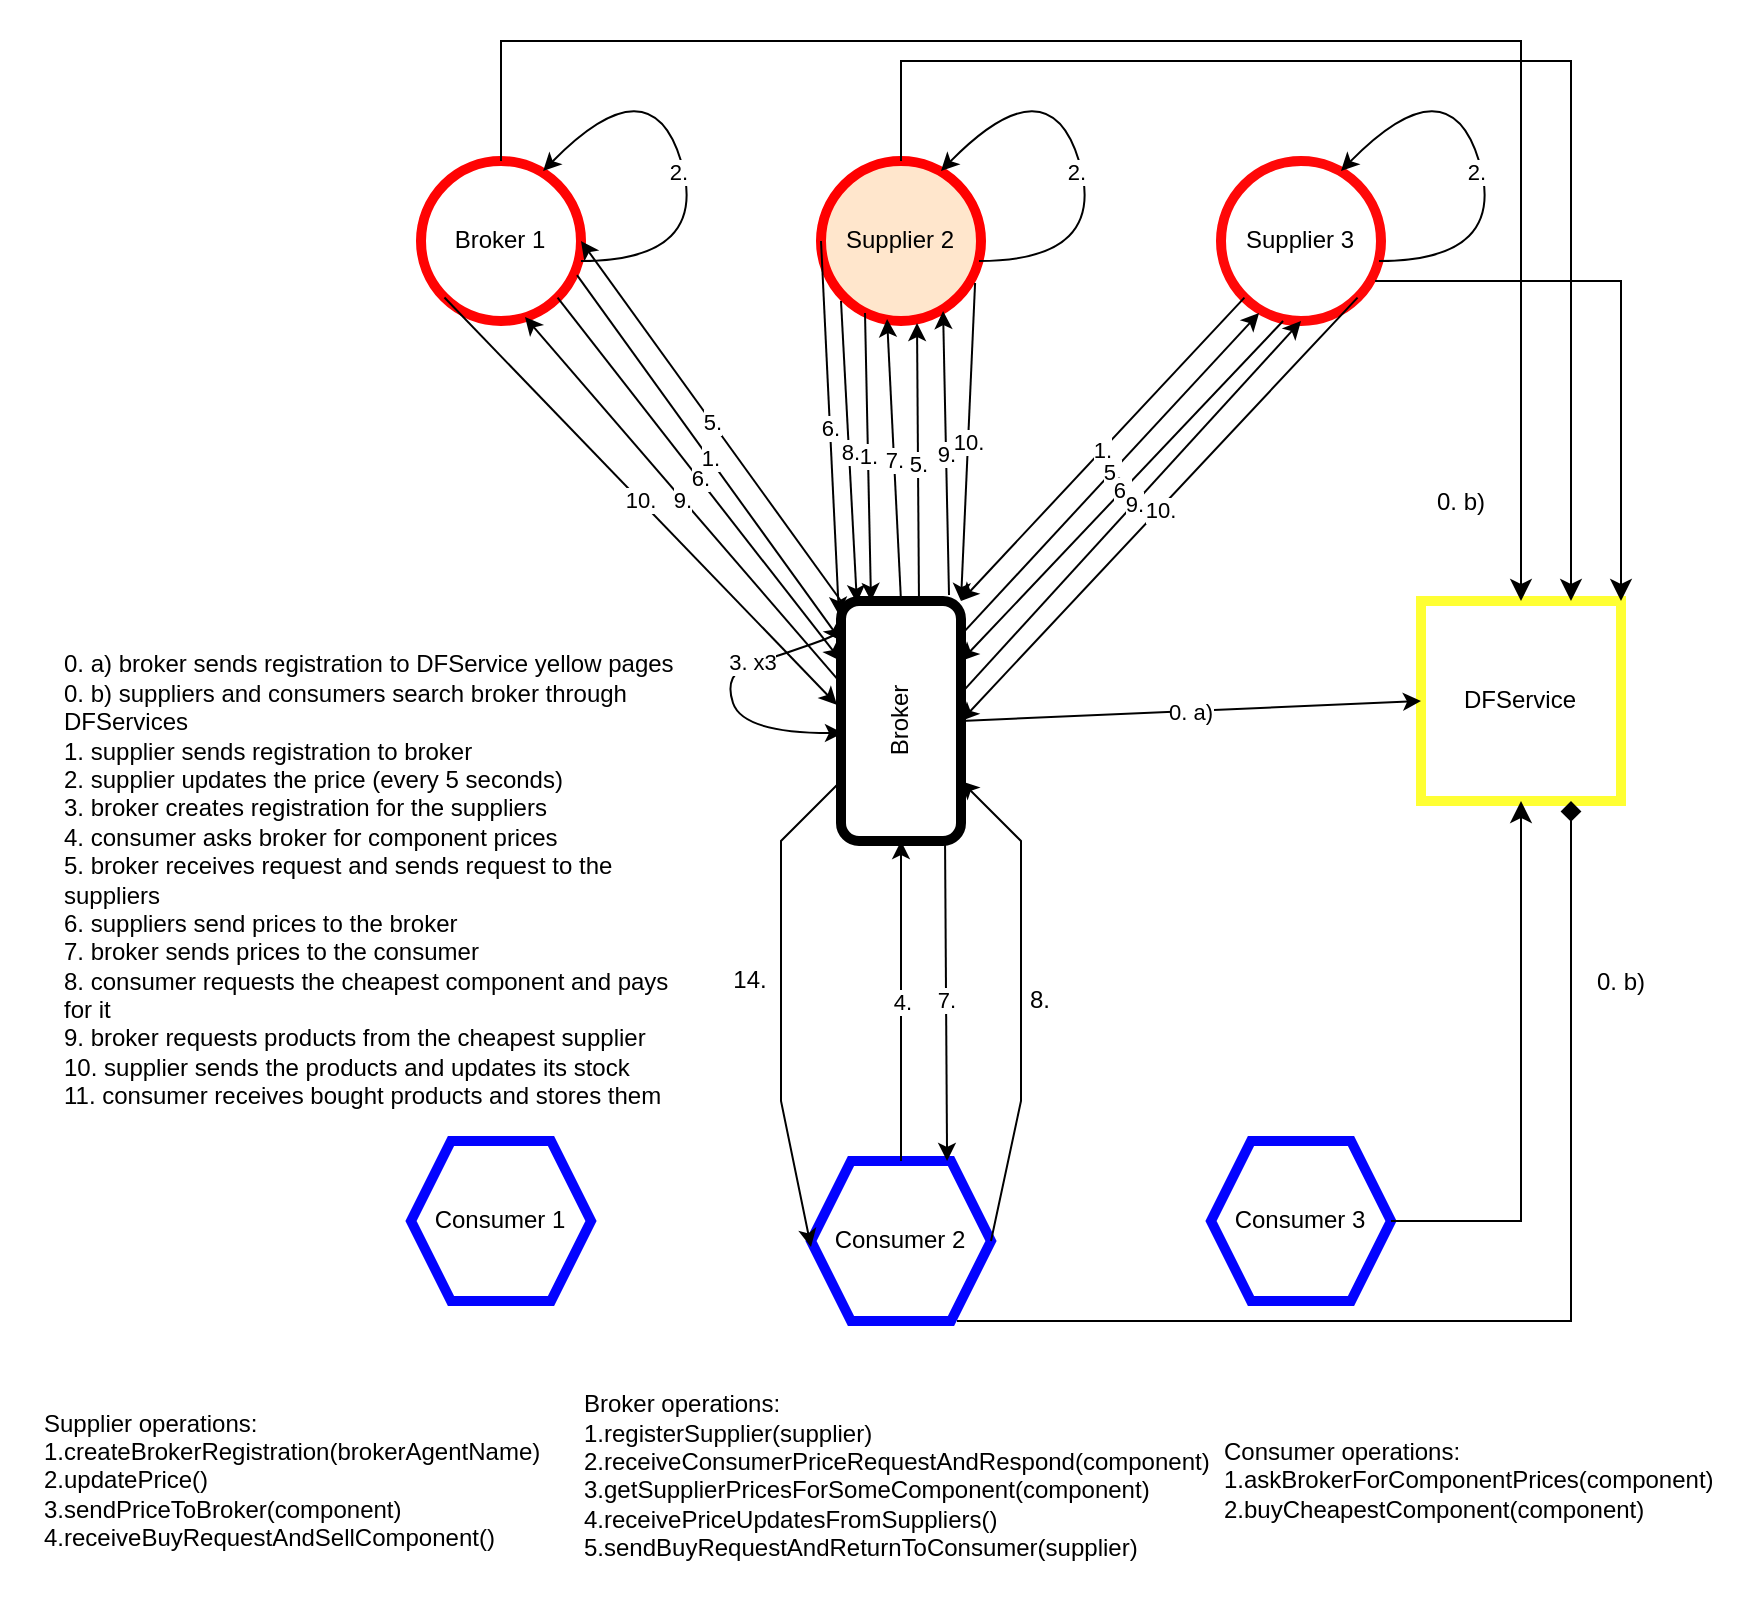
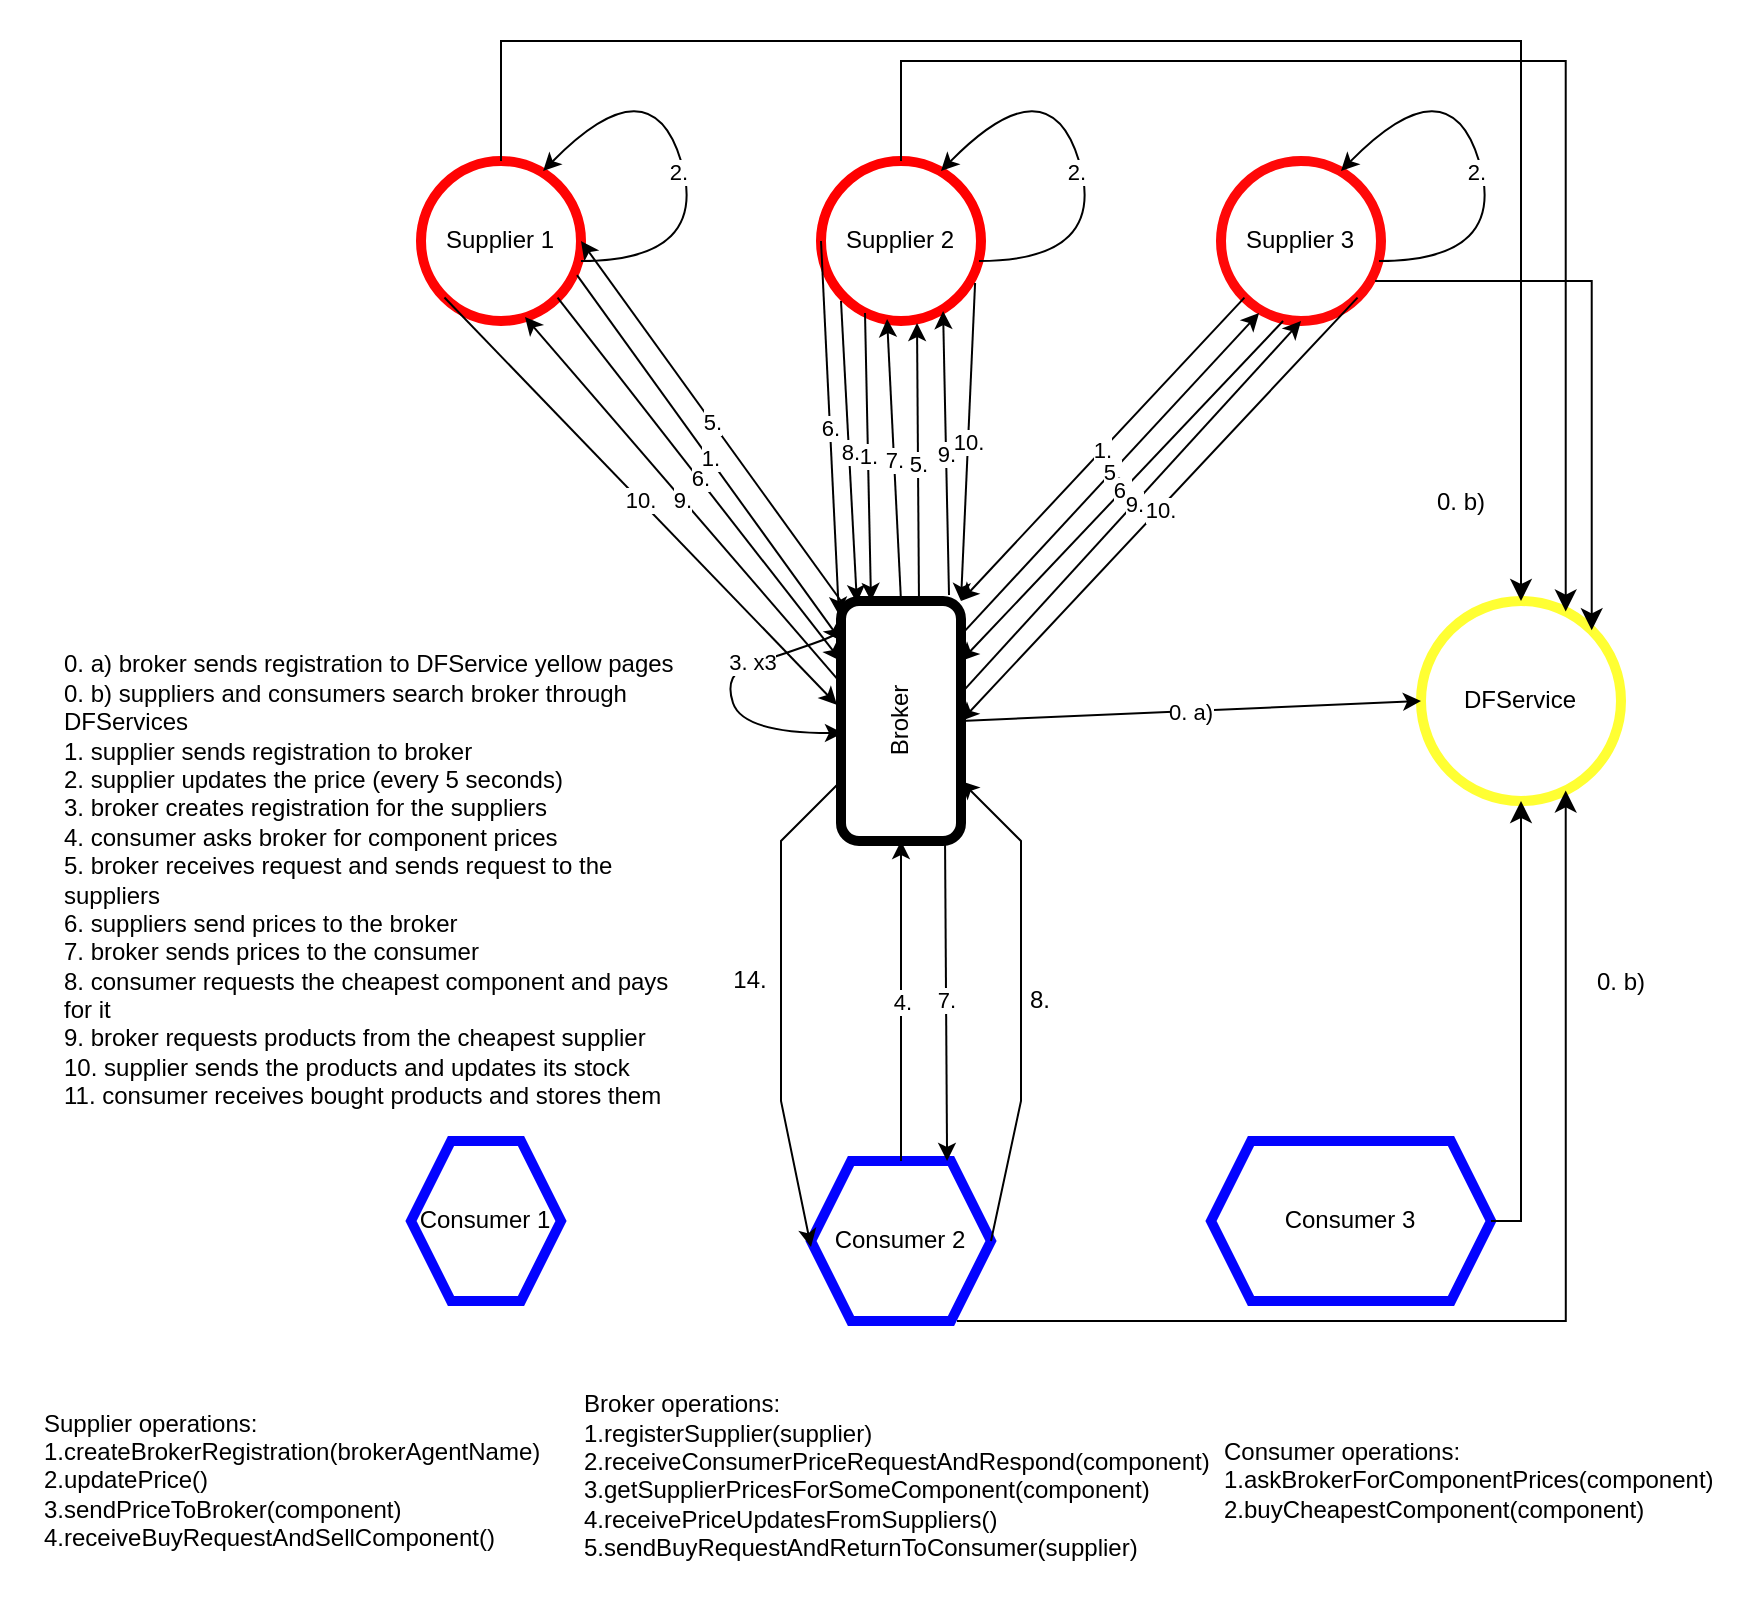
node "Broker 1": label "Broker 1" -> "Supplier 1"
node "Supplier 2": fillcolor #ffe6cc -> #ffffff
node "DFService": shape rectangle -> ellipse
edge "Consumer 2" -> "DFService": arrowhead diamond -> classic
node "Consumer 1": size 180x160 -> 150x160
node "Consumer 3": size 180x160 -> 280x160
